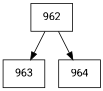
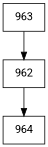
edge "962" -> "963": reversed
